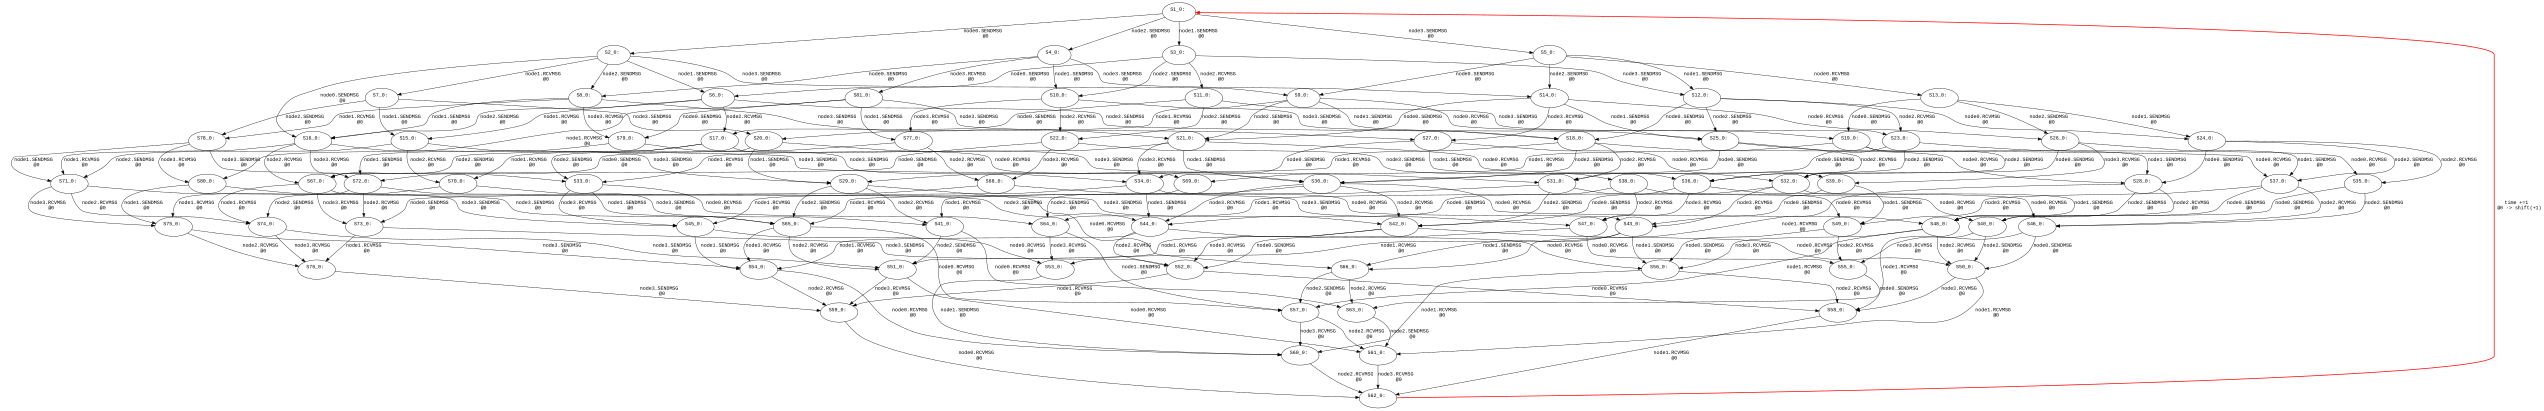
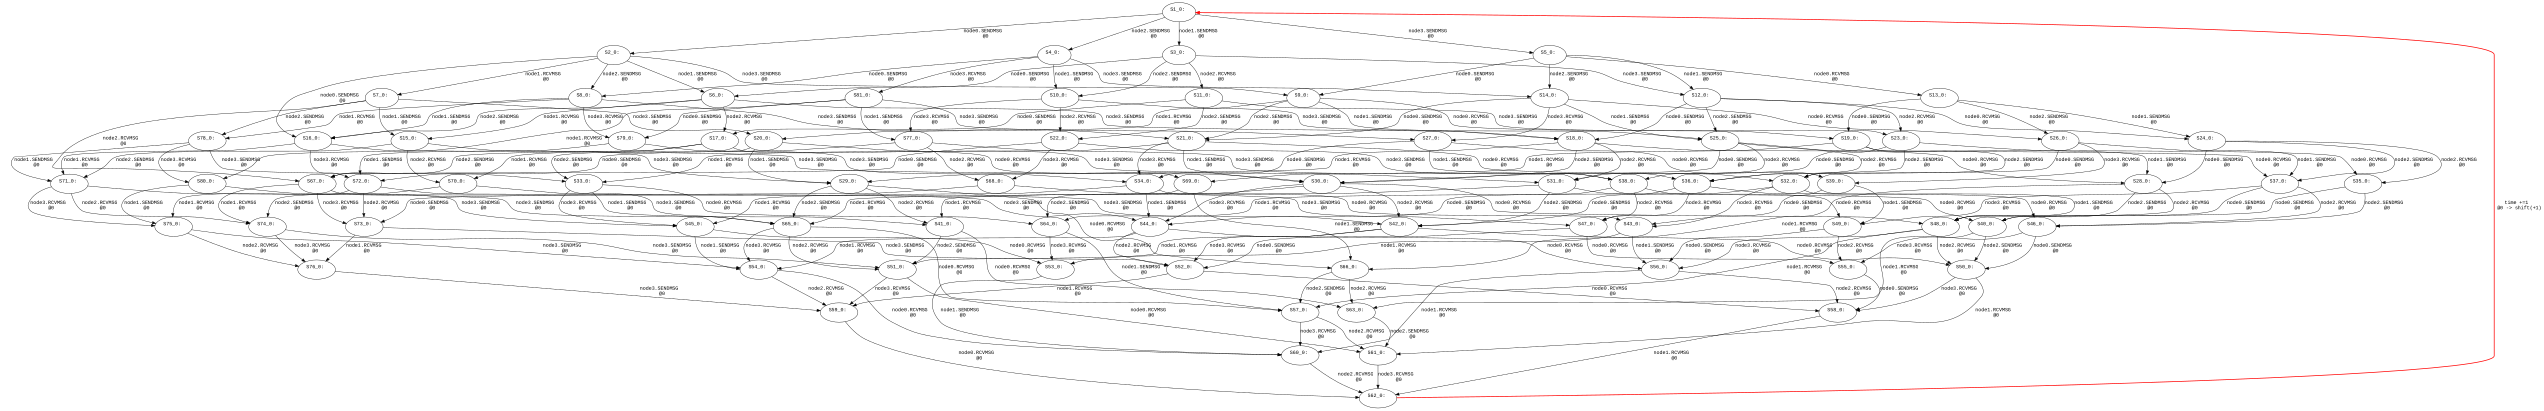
edge "S16_0:" -> "S67_0:": now "S7_0:" -> "S67_0:"
edge "S77_0:" -> "S38_0:": added, label "node3.SENDMSG @0"
edge "S25_0:" -> "S38_0:": added, label "node3.RCVMSG @0"
edge "S43_0:" -> "S66_0:": now "S69_0:" -> "S66_0:"
